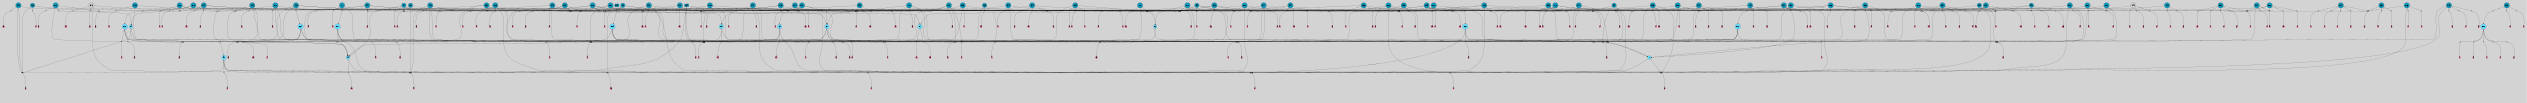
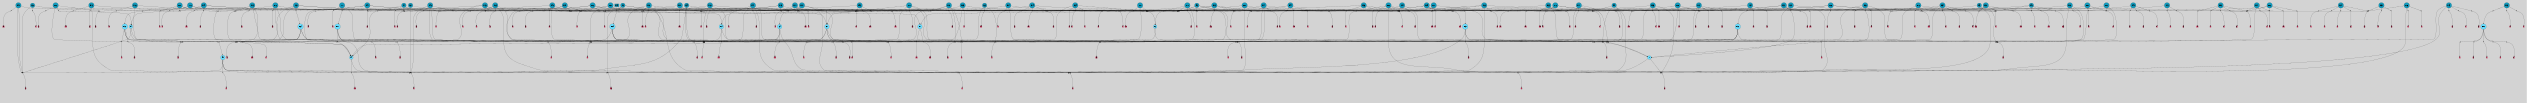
node "T173": fillcolor #cccccc -> #1199bb
node "T59": shape box -> circle
node "T192": fillcolor #cccccc -> #1199bb
